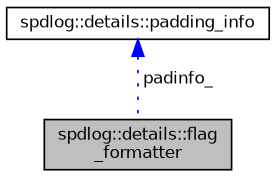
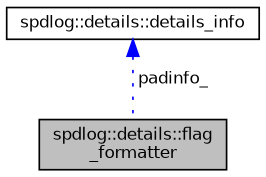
node "spdlog::details::padding_info": label "spdlog::details::padding_info" -> "spdlog::details::details_info"
